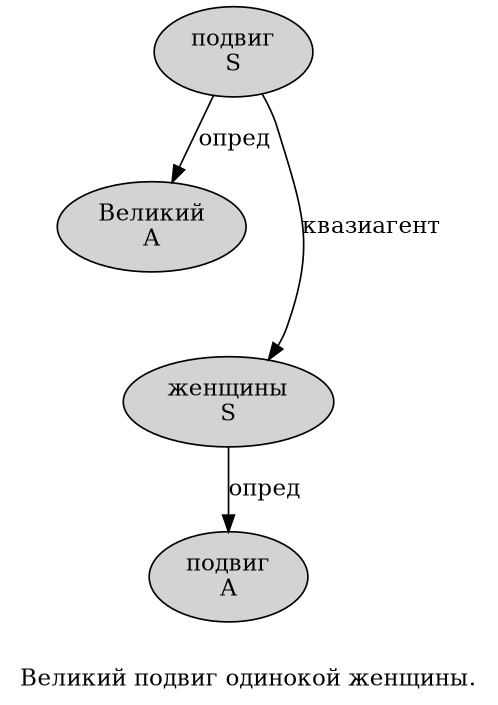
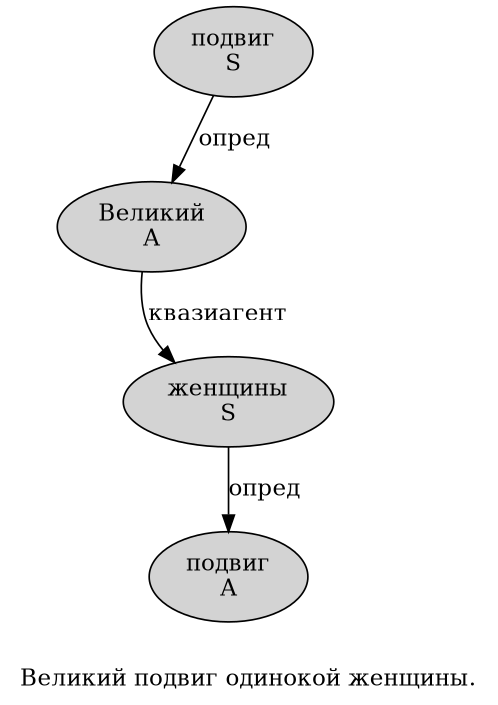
edge "подвиг S" -> "женщины S": now "Великий A" -> "женщины S"
